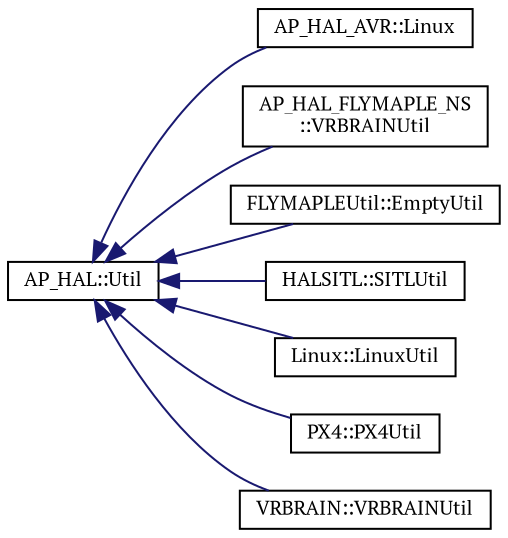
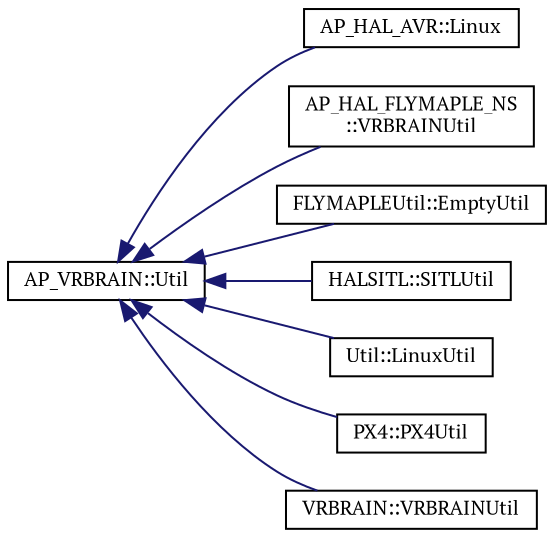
node "AP_HAL::Util": label "AP_HAL::Util" -> "AP_VRBRAIN::Util"
node "Linux::LinuxUtil": label "Linux::LinuxUtil" -> "Util::LinuxUtil"
